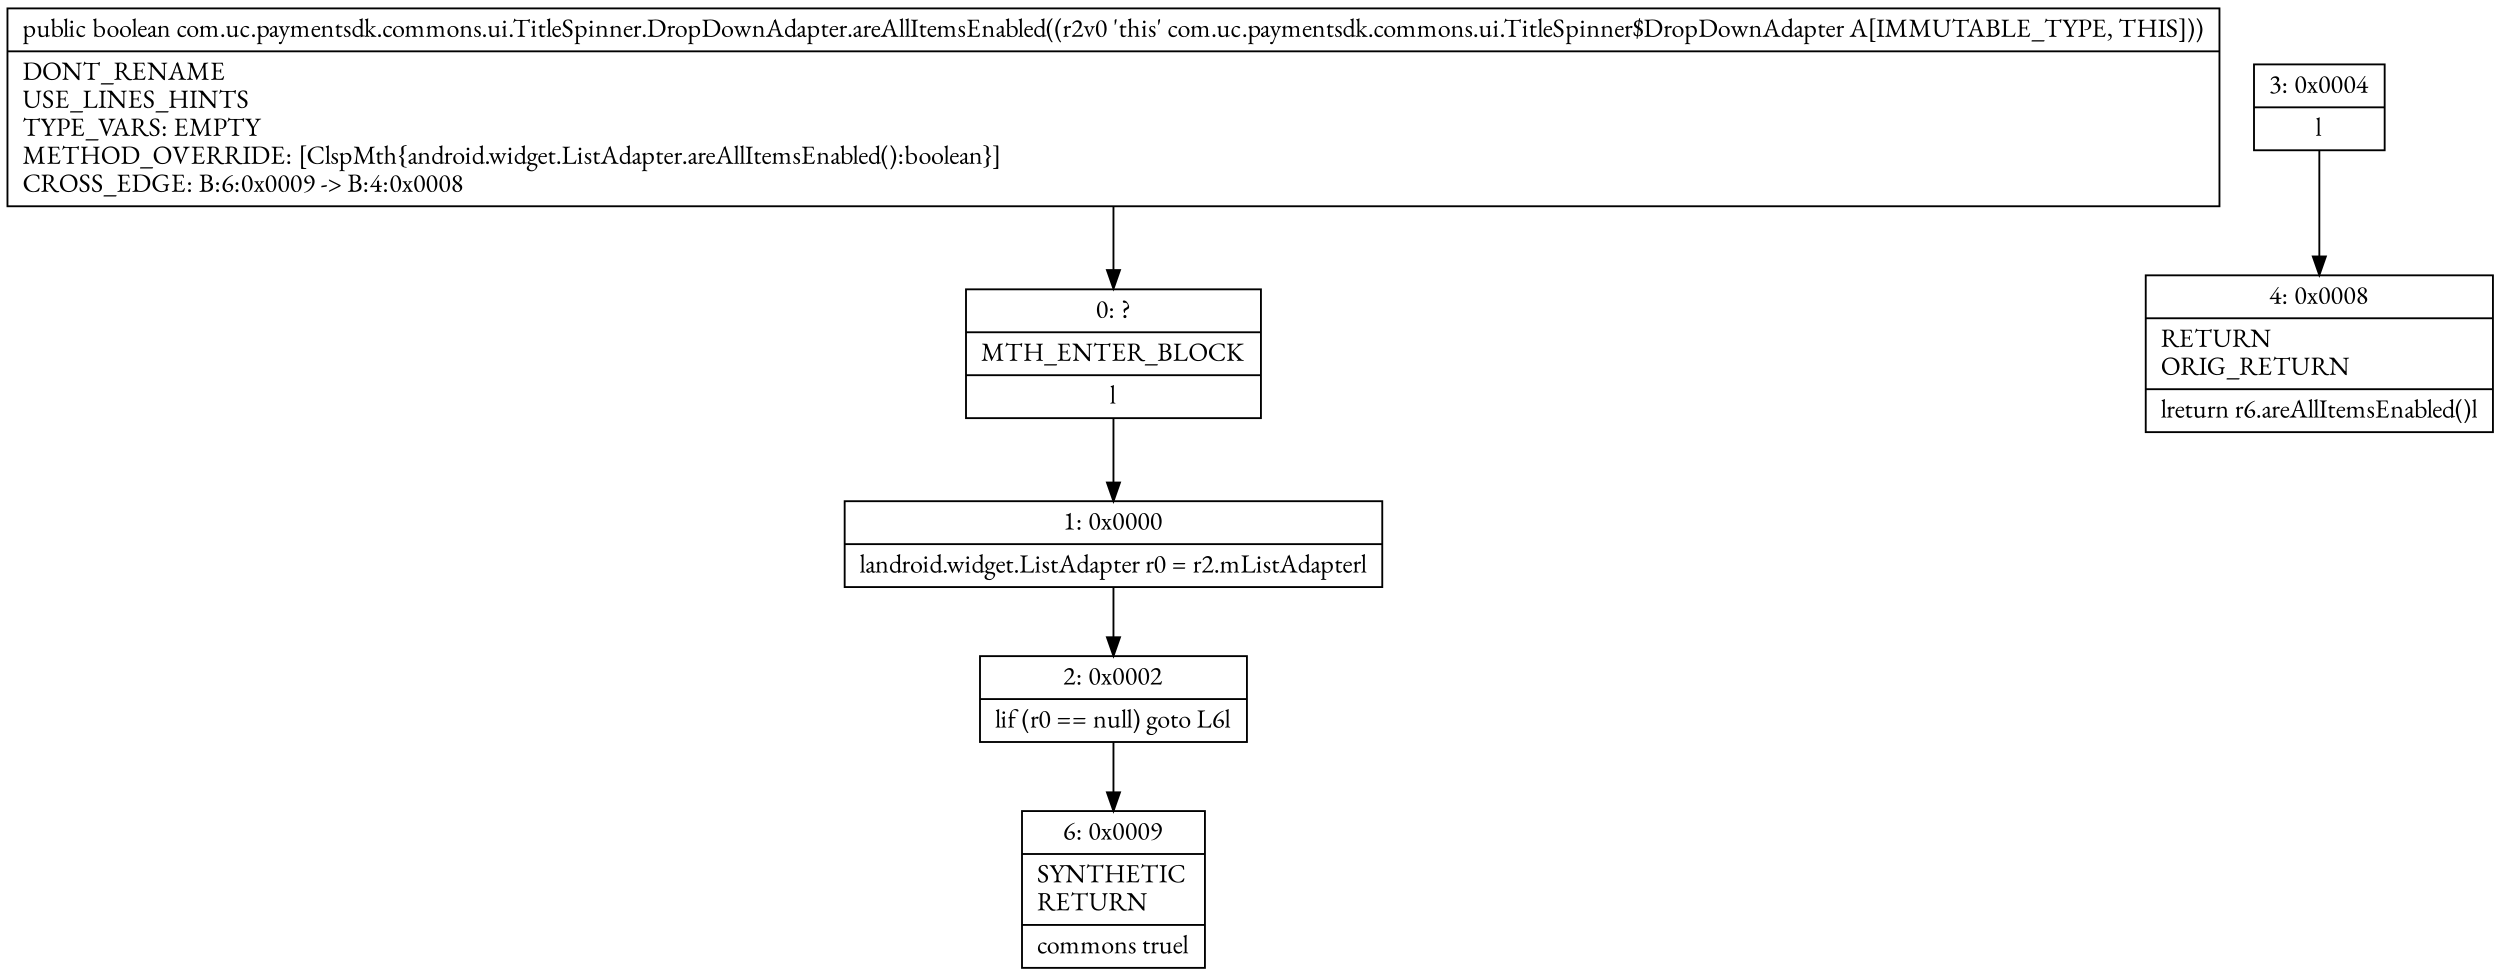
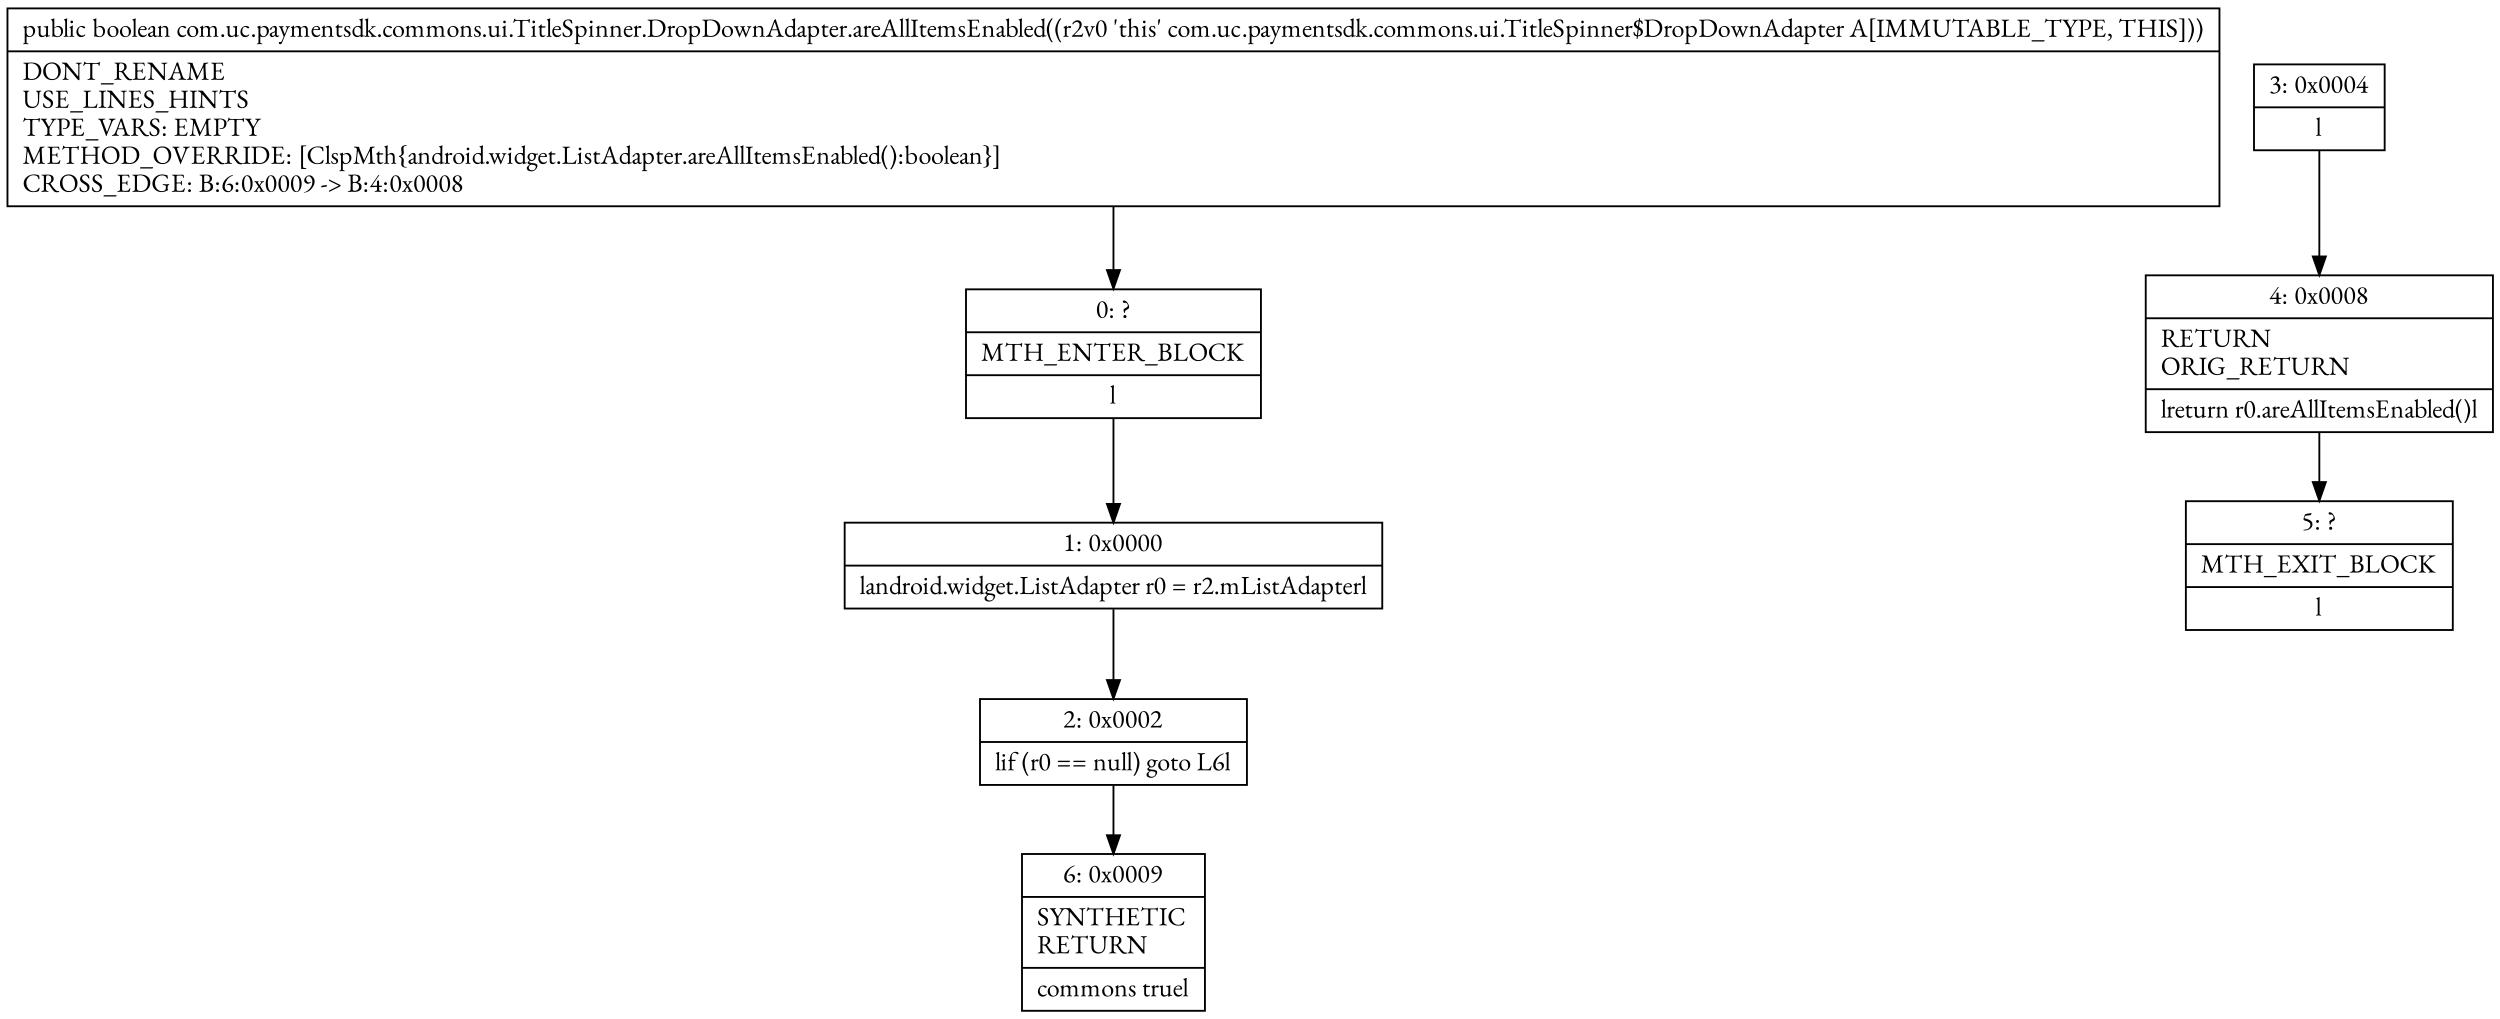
node "4: 0x0008": text "lreturn r6.areAllItemsEnabled()l" -> "lreturn r0.areAllItemsEnabled()l"
node "5: ?": added
